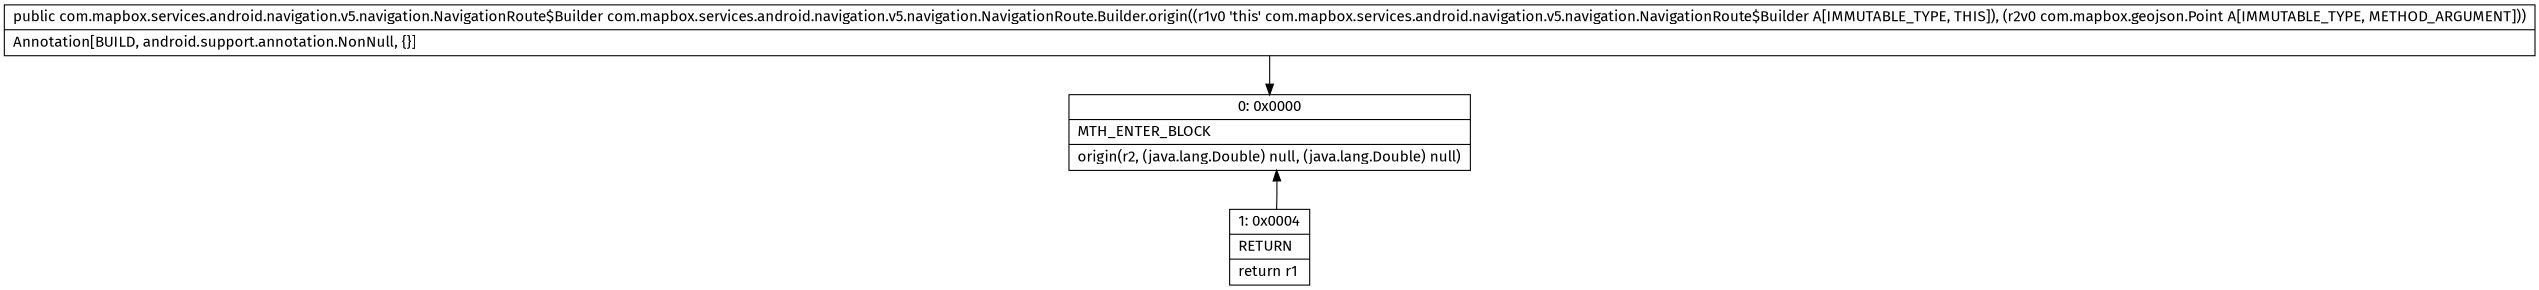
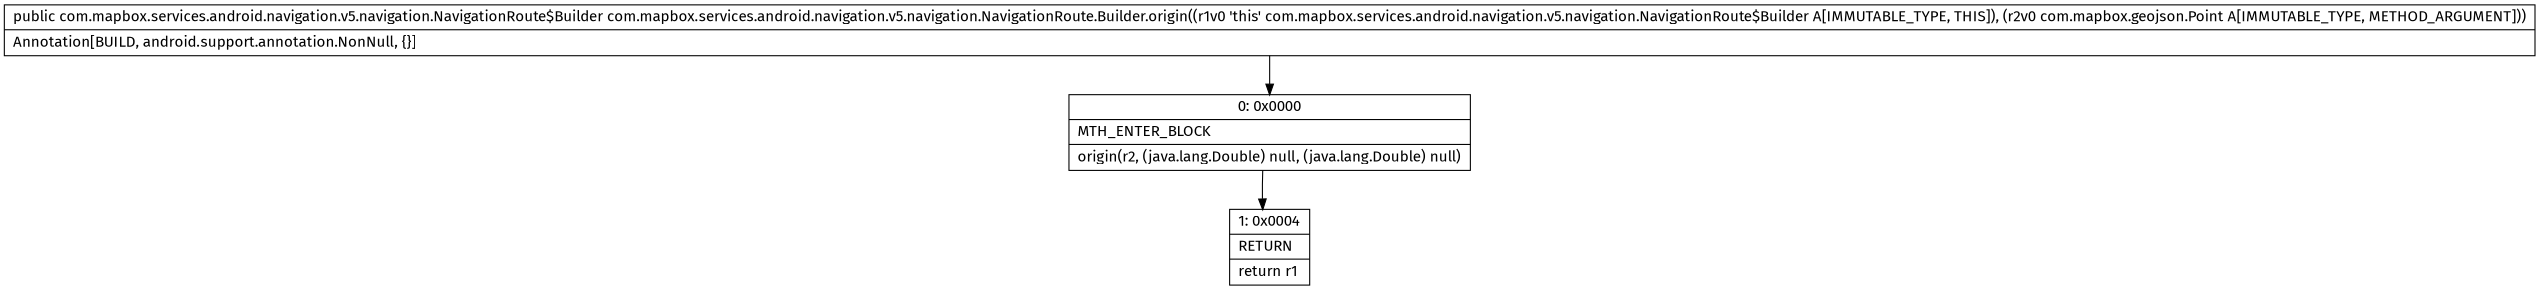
edge "1: 0x0004" -> "0: 0x0000": reversed
